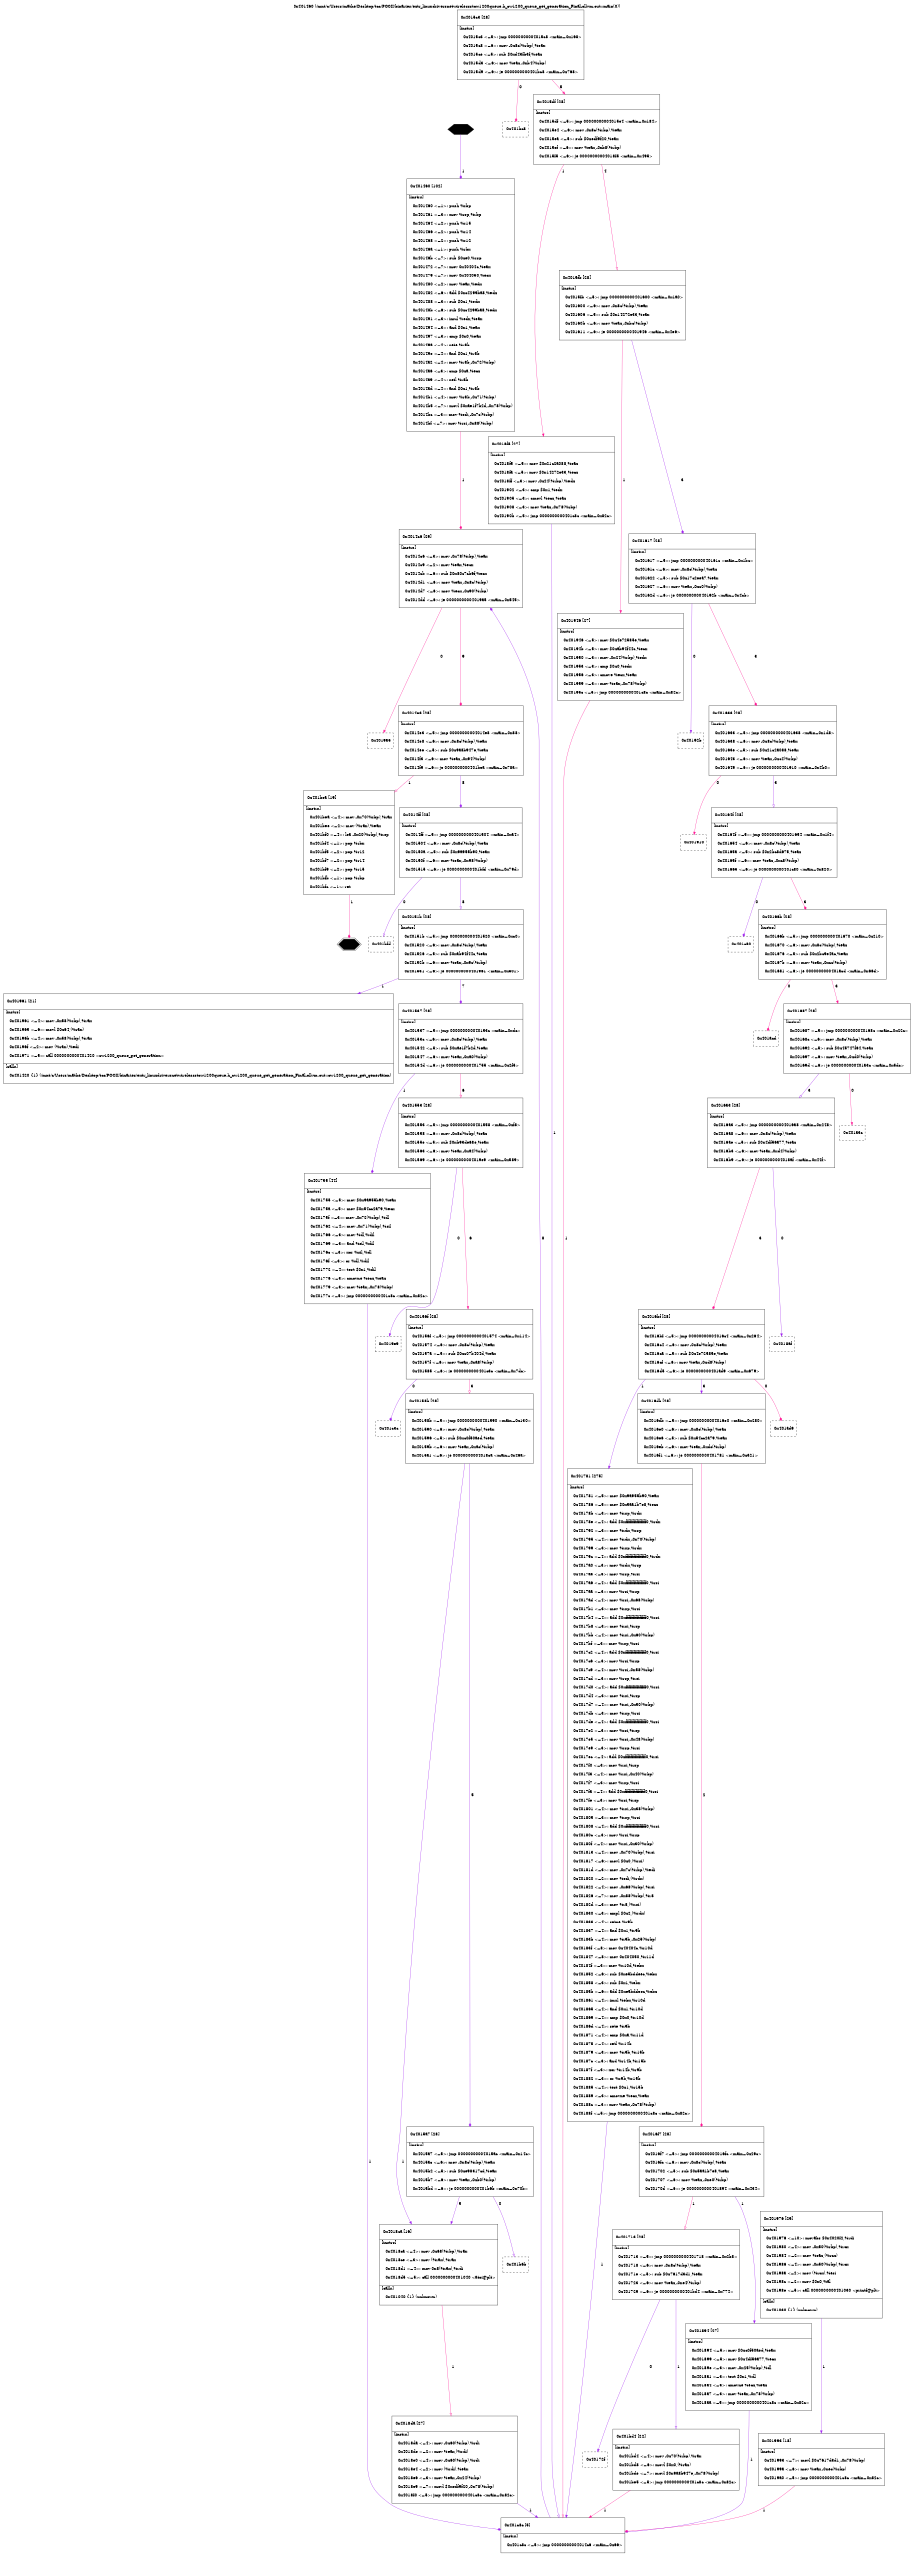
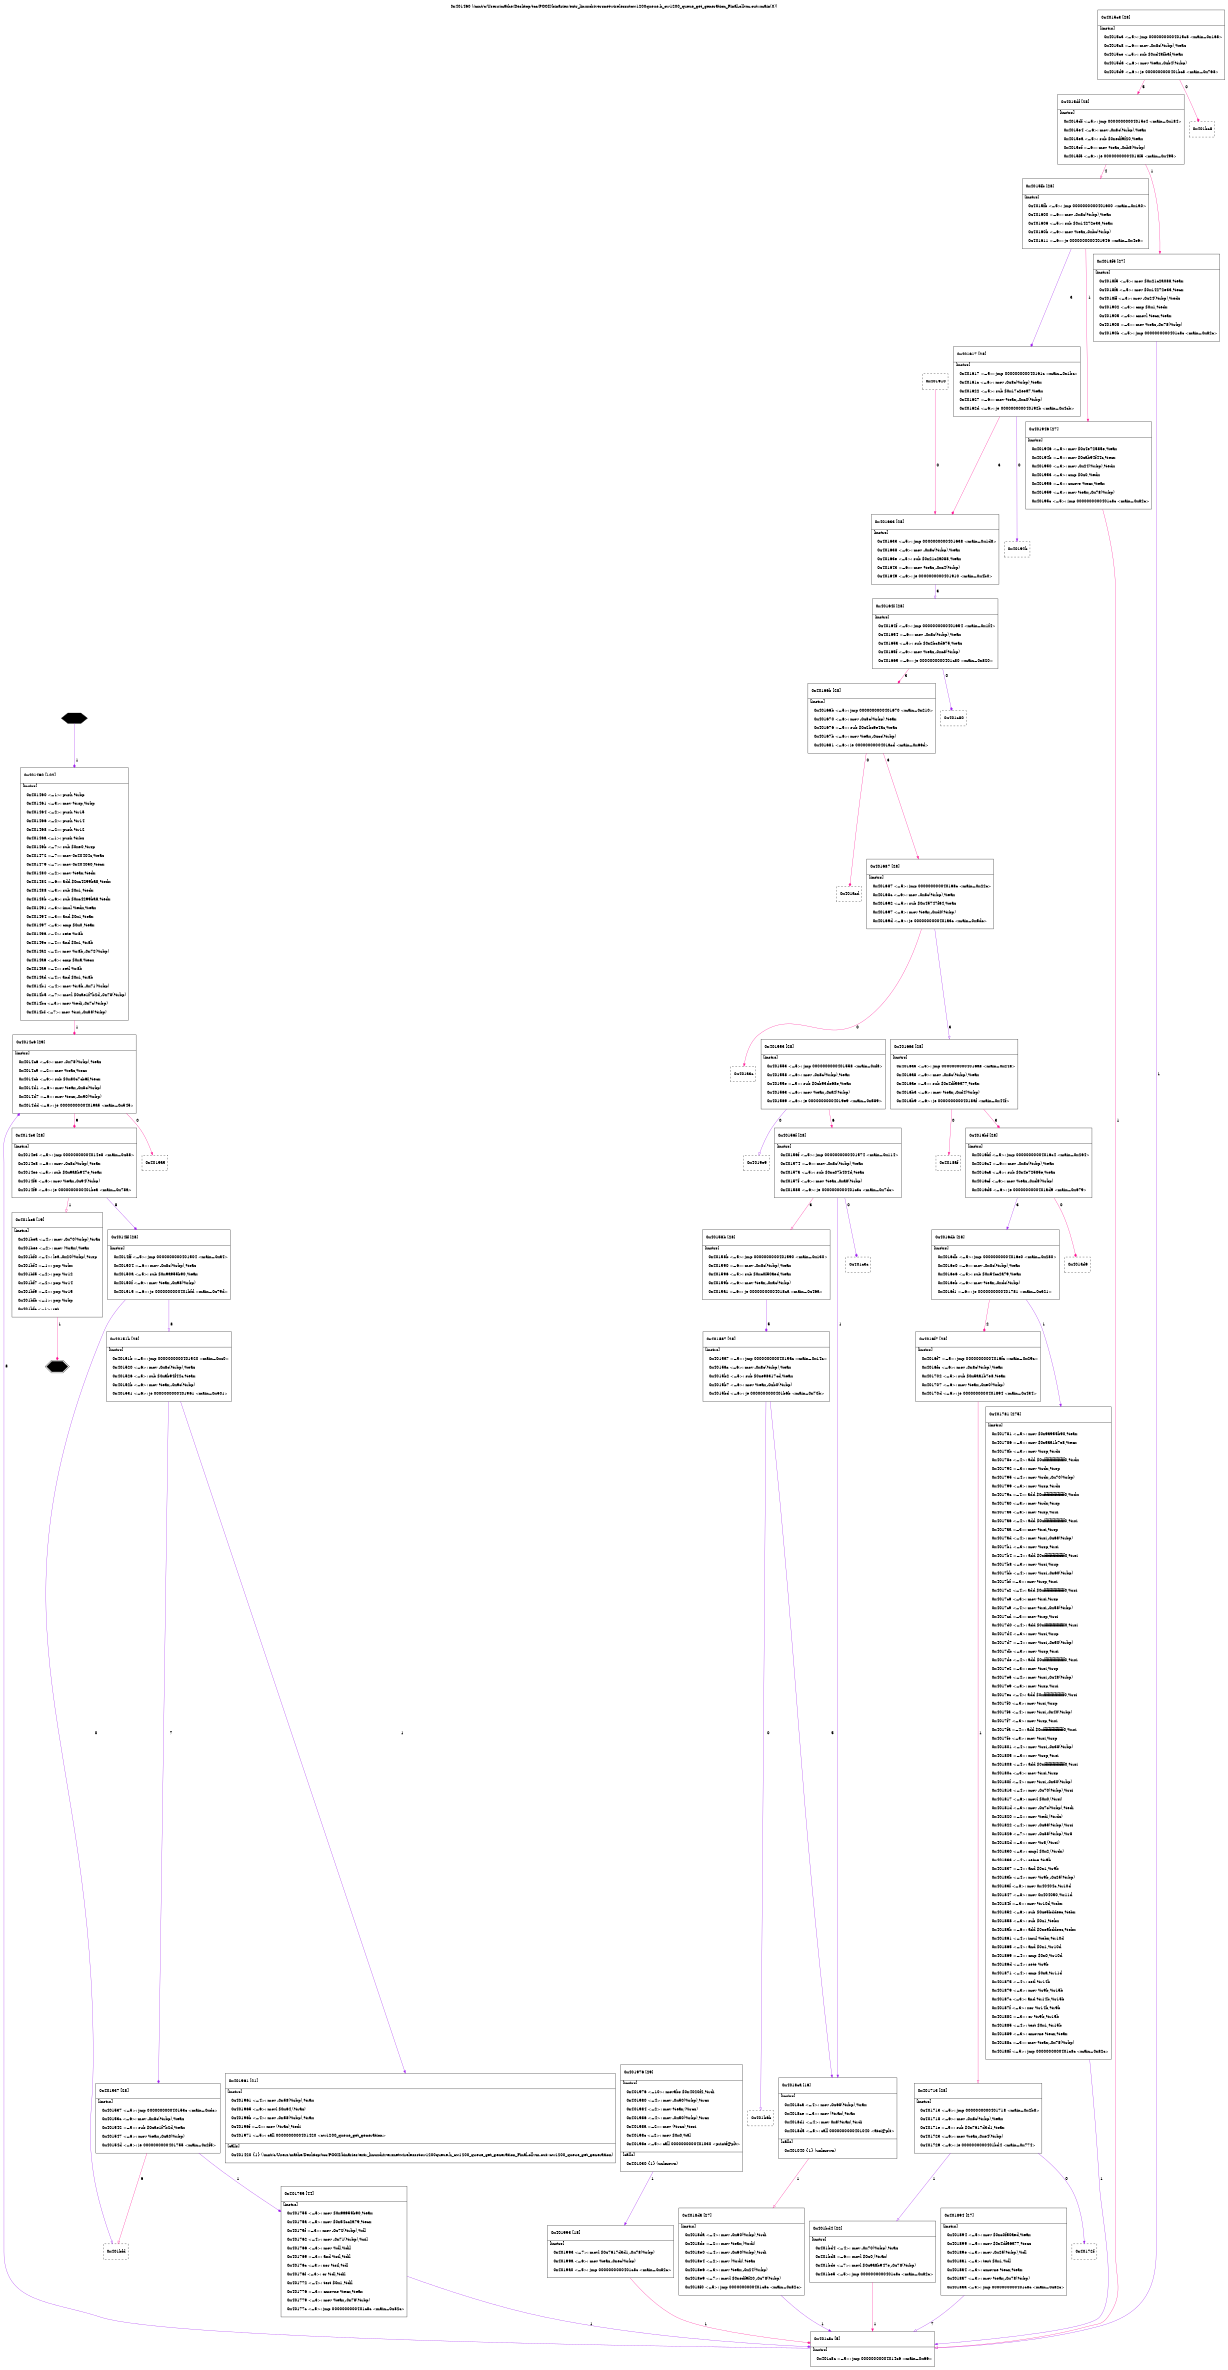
edge "0x401633 [28]" -> "0x401910": reversed
edge "0x401537 [28]" -> "0x401553 [28]": now "0x401537 [28]" -> "0x401bfd"
edge "0x4016a3 [28]" -> "0x4018af": color purple -> deeppink
edge "0x401553 [28]" -> "0x4019e9": arrowhead normal -> onormal
edge "0x4016bf [28]" -> "0x401781 [275]": now "0x4016db [28]" -> "0x401781 [275]"
edge "0x40158b [28]" -> "0x4018ca [16]": now "0x40156f [28]" -> "0x4018ca [16]"
edge "0x4016f7 [28]" -> "0x401894 [27]": removed, label "1"
edge "0x401894 [27]" -> "0x401c8c [5]": label " 1" -> " 7"
